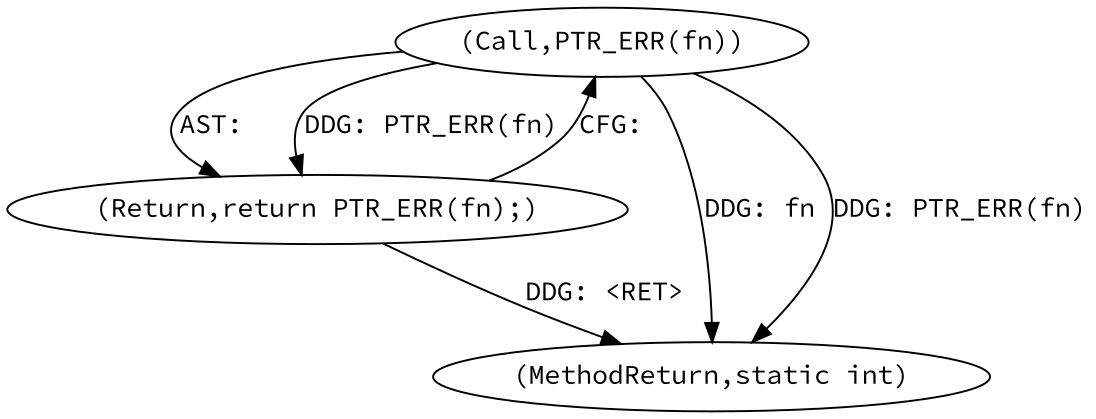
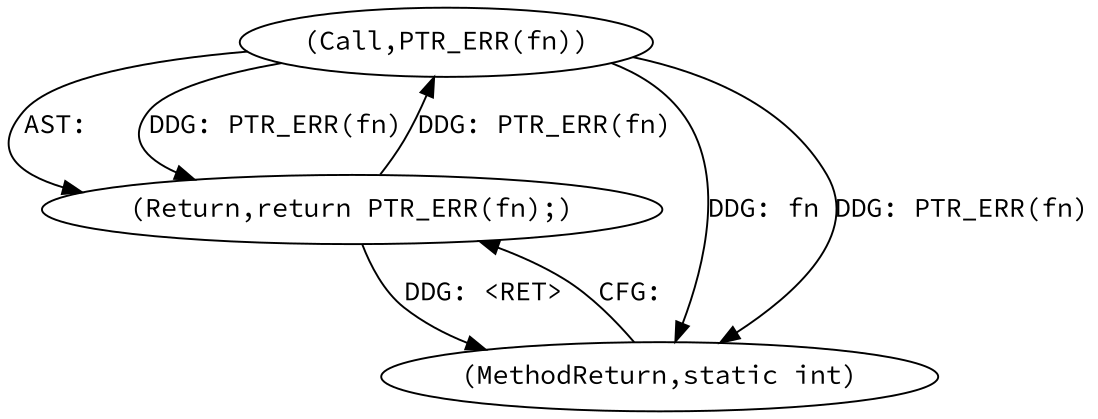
edge "(Return,return PTR_ERR(fn);)" -> "(Call,PTR_ERR(fn))": label "CFG: " -> "DDG: PTR_ERR(fn)"
edge "(MethodReturn,static int)" -> "(Return,return PTR_ERR(fn);)": added, label "CFG:"
